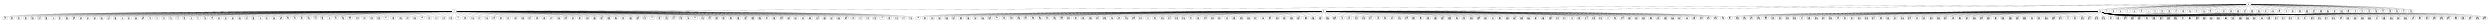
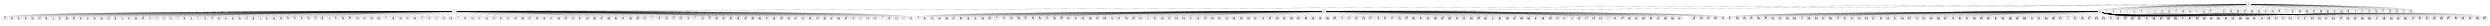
node "288": removed
